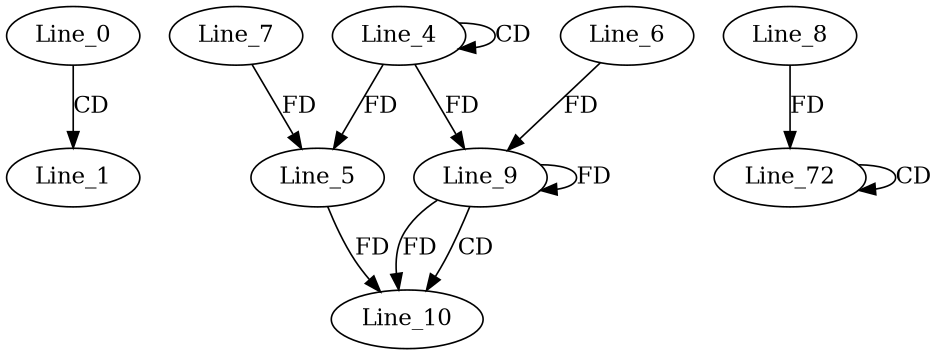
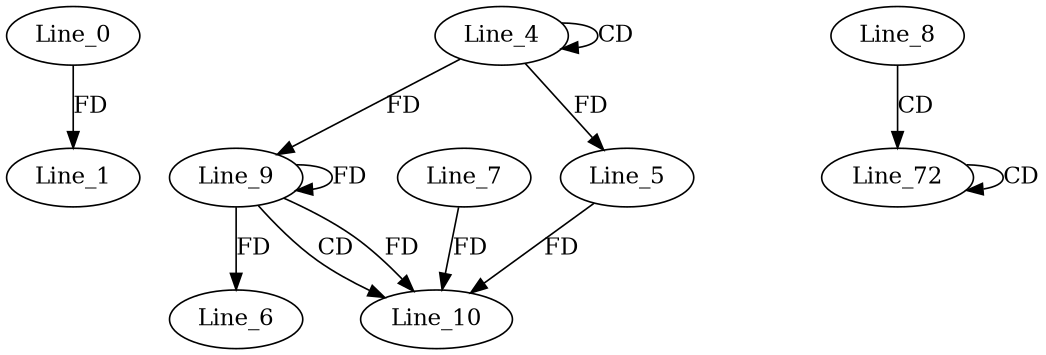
edge "Line_7" -> "Line_5": now "Line_7" -> "Line_10"
edge "Line_6" -> "Line_9": reversed
edge "Line_0" -> "Line_1": label "CD" -> "FD"
edge "Line_8" -> "Line_72": label "FD" -> "CD"
